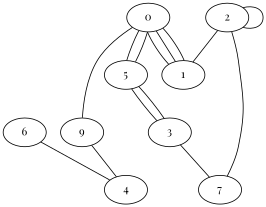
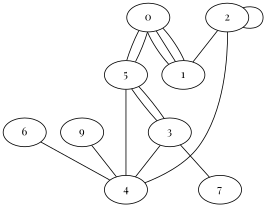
edge "0" -- "9": removed
edge "2" -- "7": now "2" -- "4"
edge "5" -- "4": added
edge "3" -- "4": added
